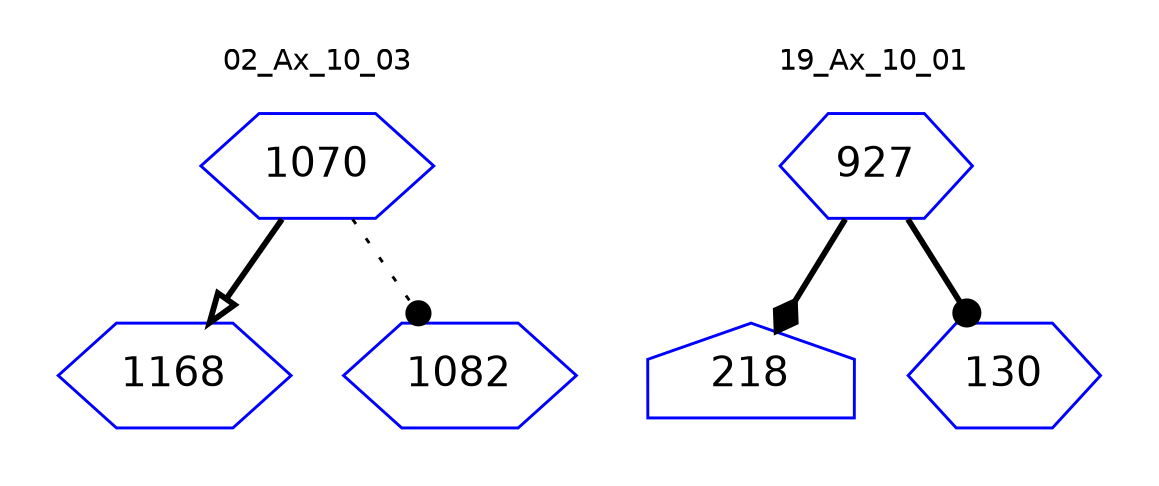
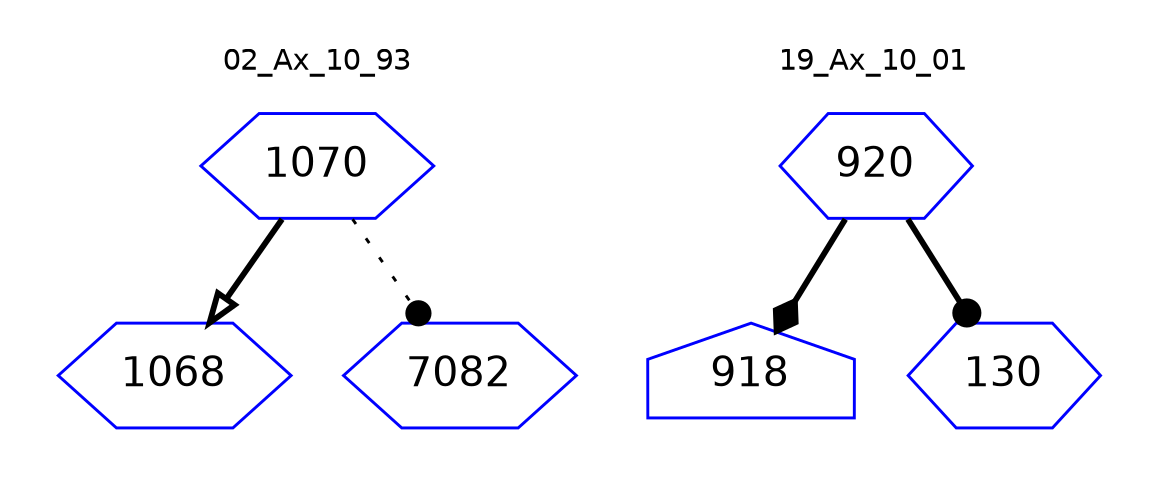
cluster "02_Ax_10_03": label "02_Ax_10_03" -> "02_Ax_10_93"
node "927": label "927" -> "920"
node "1168": label "1168" -> "1068"
node "1082": label "1082" -> "7082"
node "218": label "218" -> "918"
